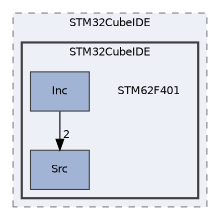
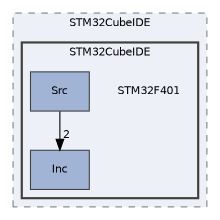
node "STM62F401": label "STM62F401" -> "STM32F401"
edge "Inc" -> "Src": reversed
